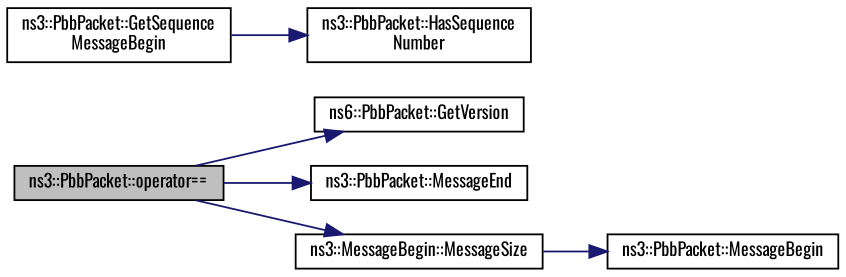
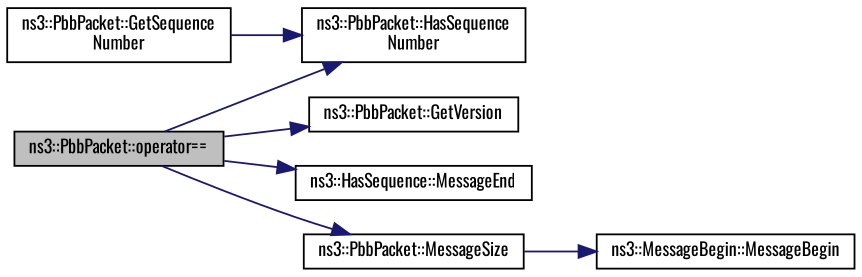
node "ns3::PbbPacket::GetSequence MessageBegin": label "ns3::PbbPacket::GetSequence MessageBegin" -> "ns3::PbbPacket::GetSequence Number"
edge "ns3::PbbPacket::operator==" -> "ns3::PbbPacket::HasSequence Number": added
node "ns6::PbbPacket::GetVersion": label "ns6::PbbPacket::GetVersion" -> "ns3::PbbPacket::GetVersion"
node "ns3::PbbPacket::MessageEnd": label "ns3::PbbPacket::MessageEnd" -> "ns3::HasSequence::MessageEnd"
node "ns3::MessageBegin::MessageSize": label "ns3::MessageBegin::MessageSize" -> "ns3::PbbPacket::MessageSize"
node "ns3::PbbPacket::MessageBegin": label "ns3::PbbPacket::MessageBegin" -> "ns3::MessageBegin::MessageBegin"
